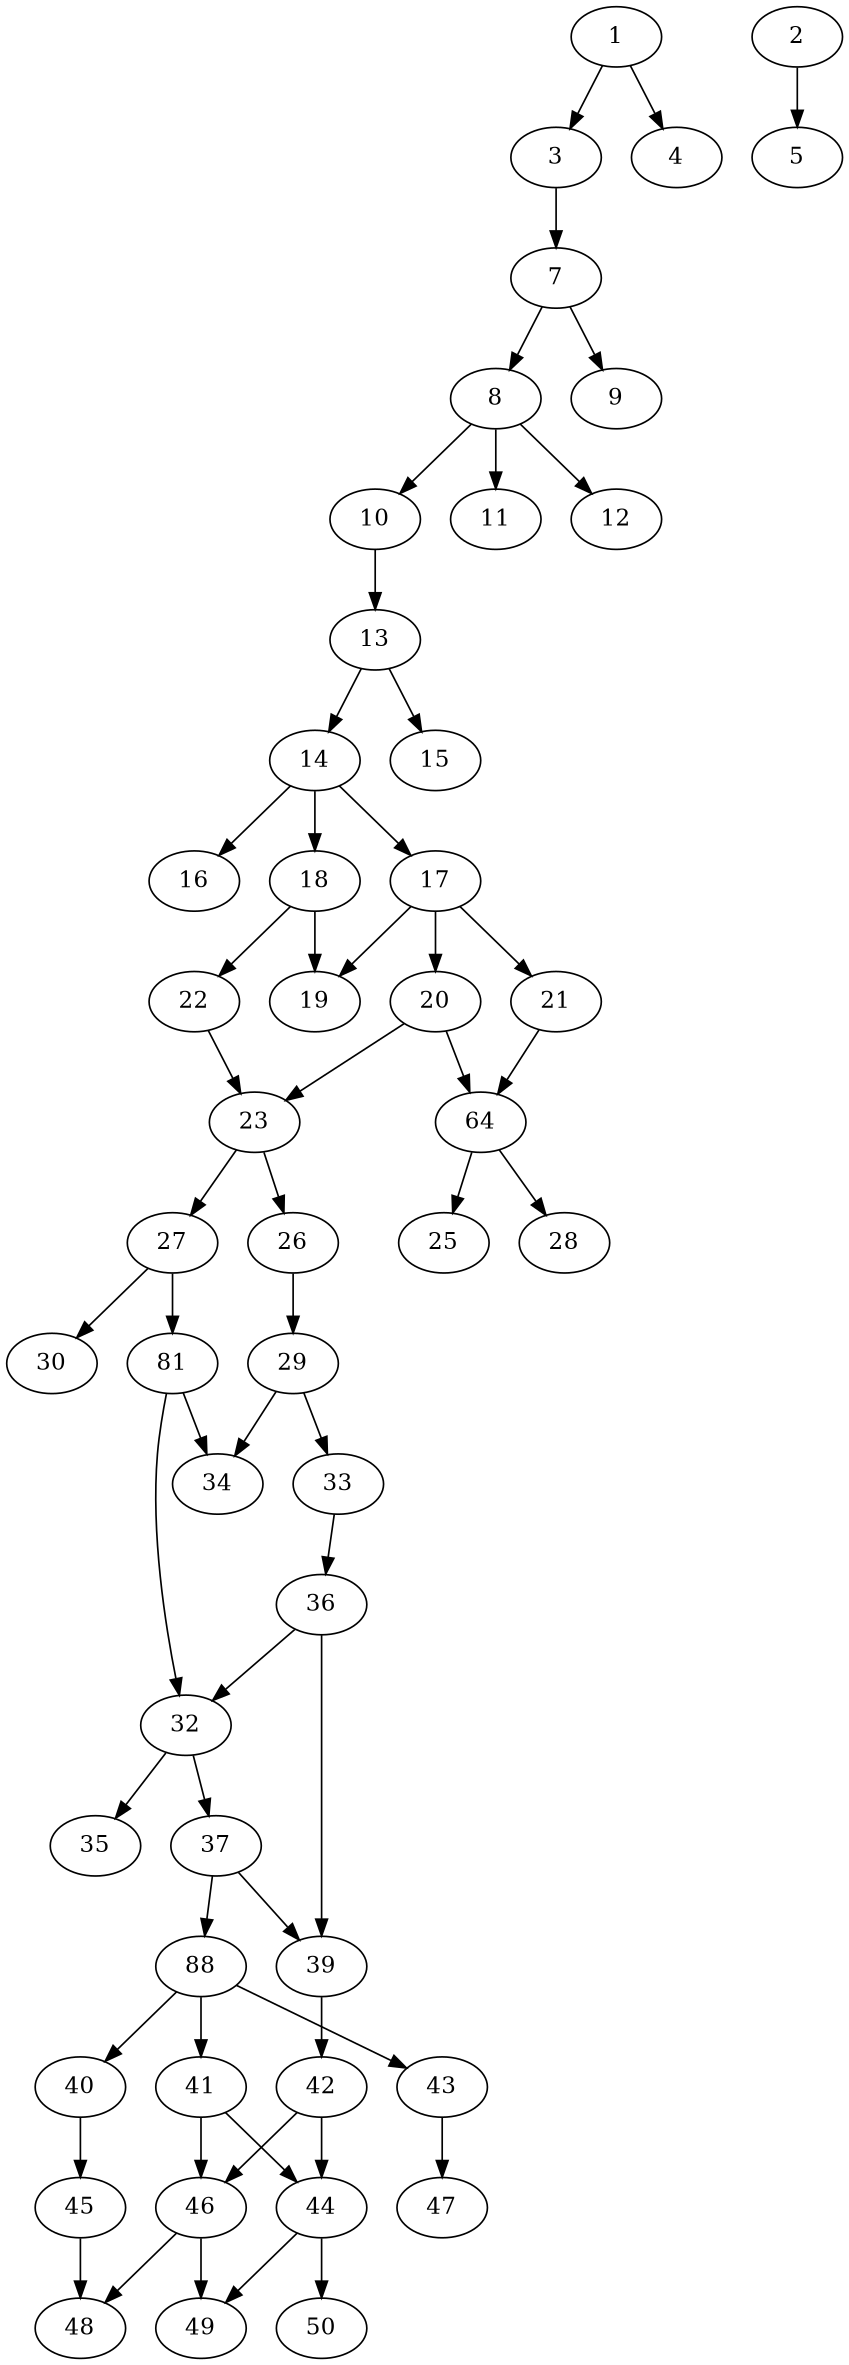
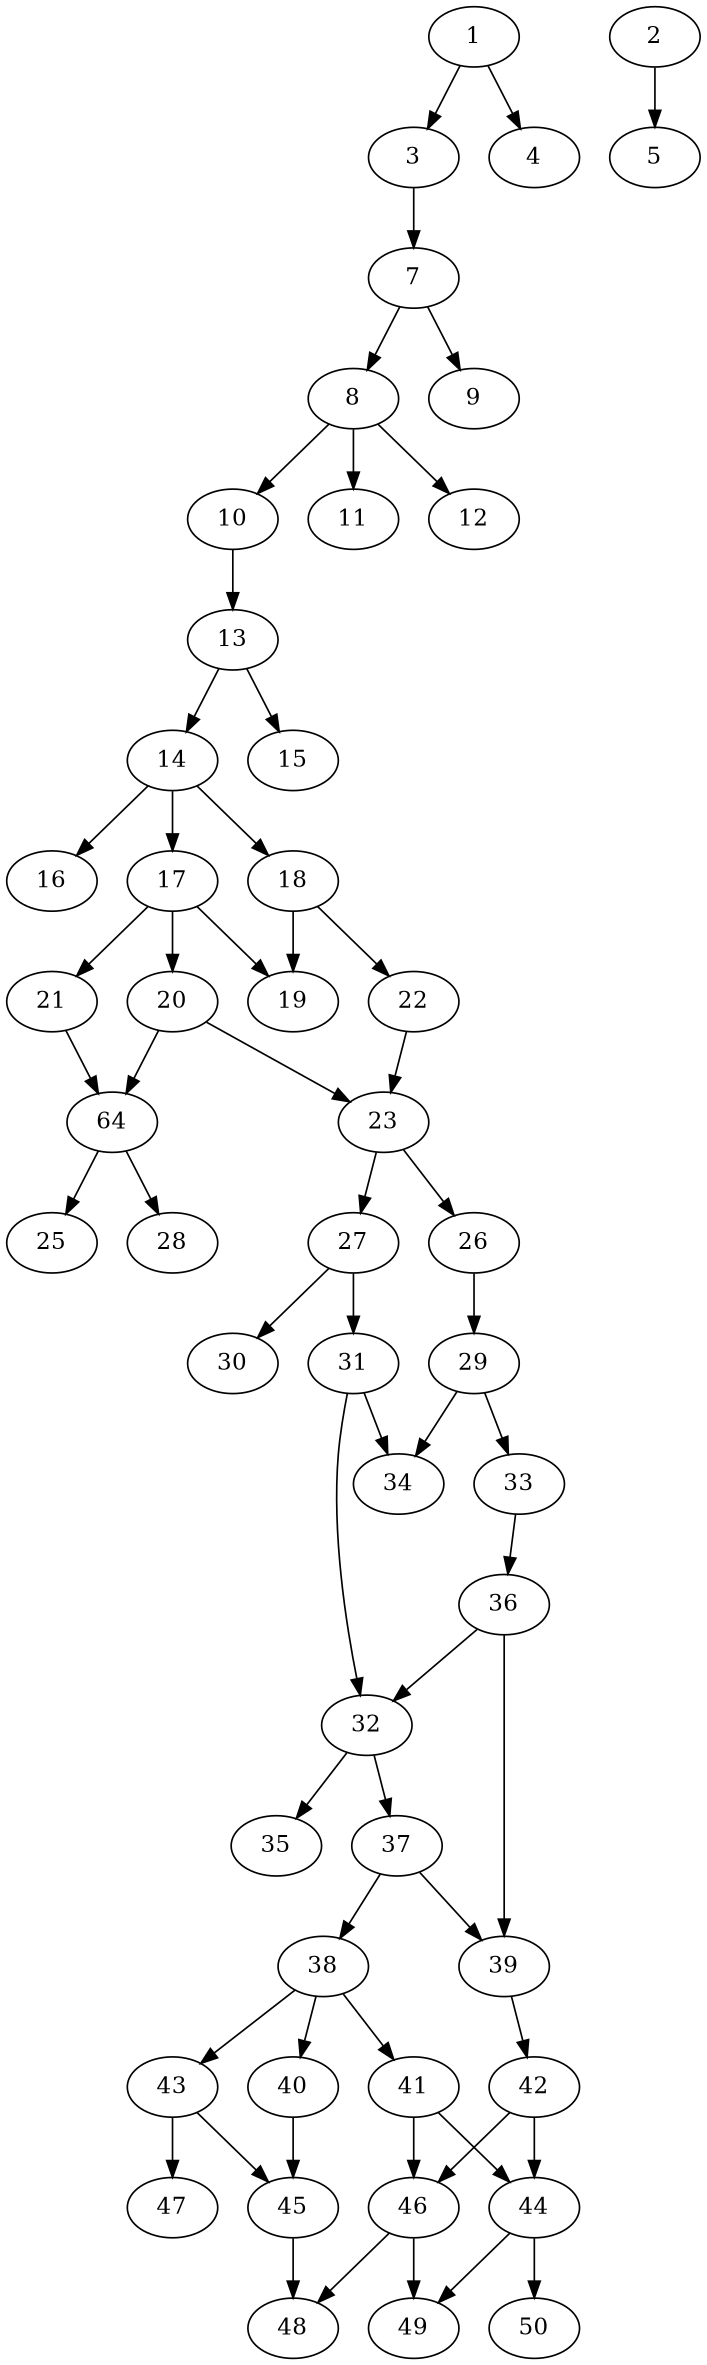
node "81": label "81" -> "31"
node "88": label "88" -> "38"
edge "43" -> "45": added
